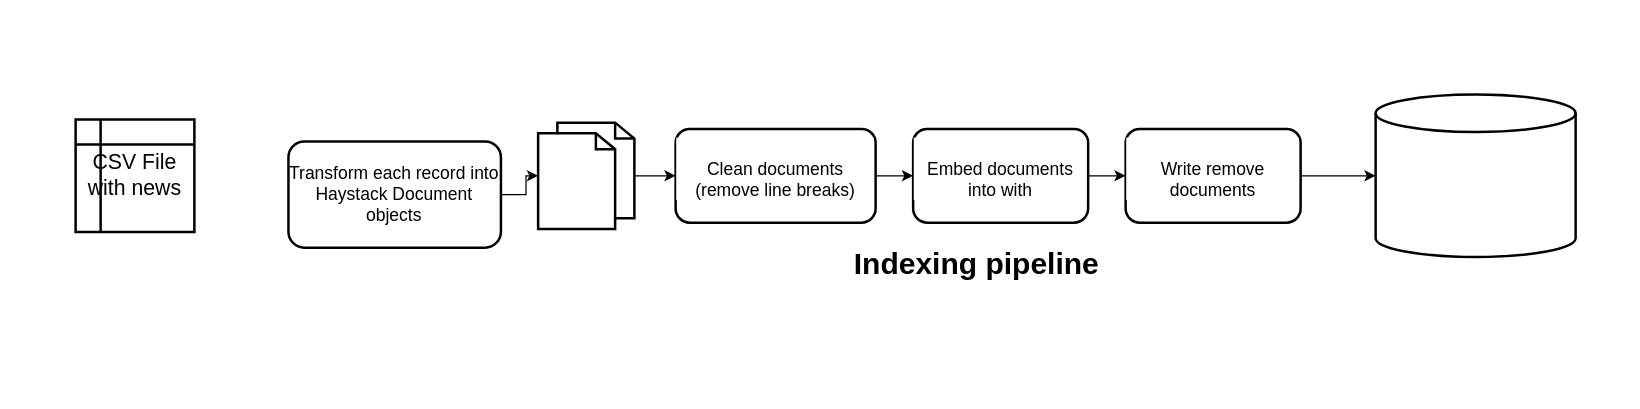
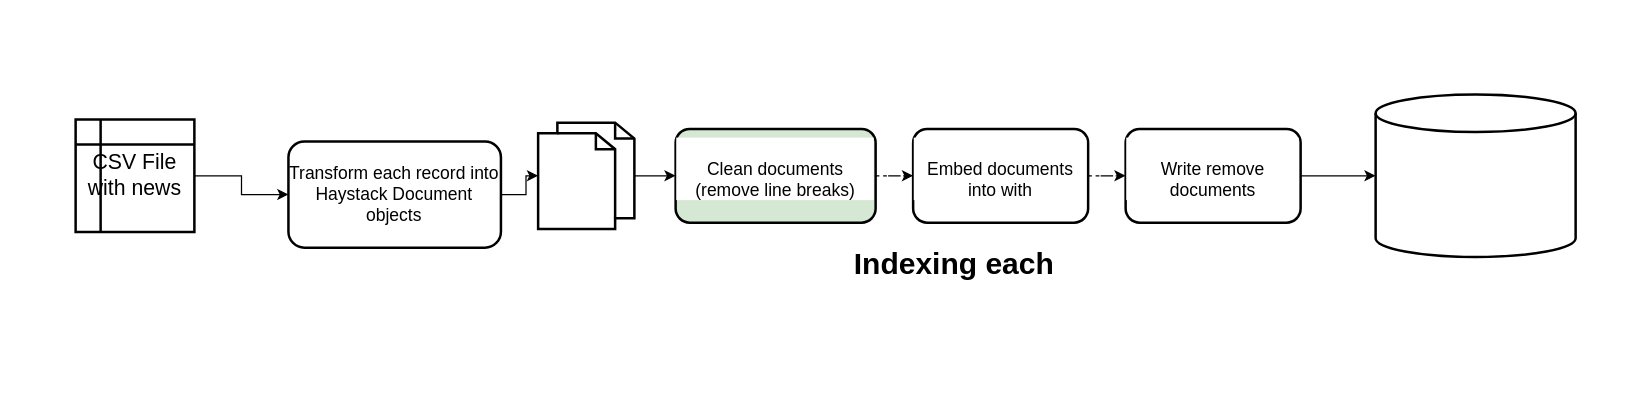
node "Clean documents (remove line breaks)": fillcolor #ffffff -> #d5e8d4
edge "Clean documents (remove line breaks)" -> "Embed documents into with": style solid -> dashed
edge "Embed documents into with" -> "Write remove documents": style solid -> dashed
edge "CSV File with news" -> "Transform each record into Haystack Document objects": added
node "Indexing pipeline": label "Indexing pipeline" -> "Indexing each"
